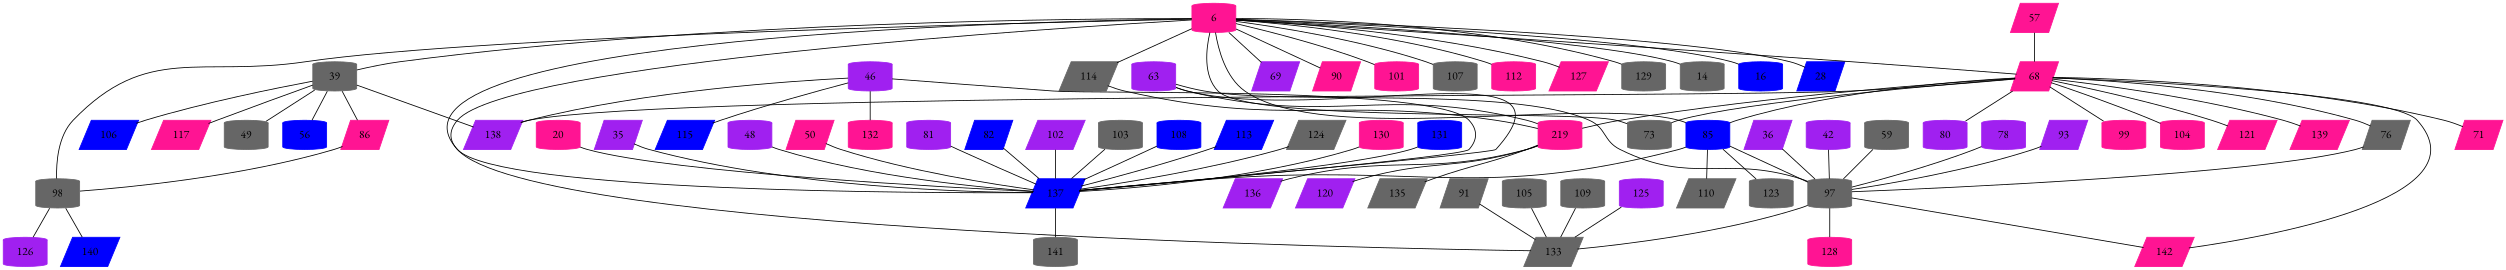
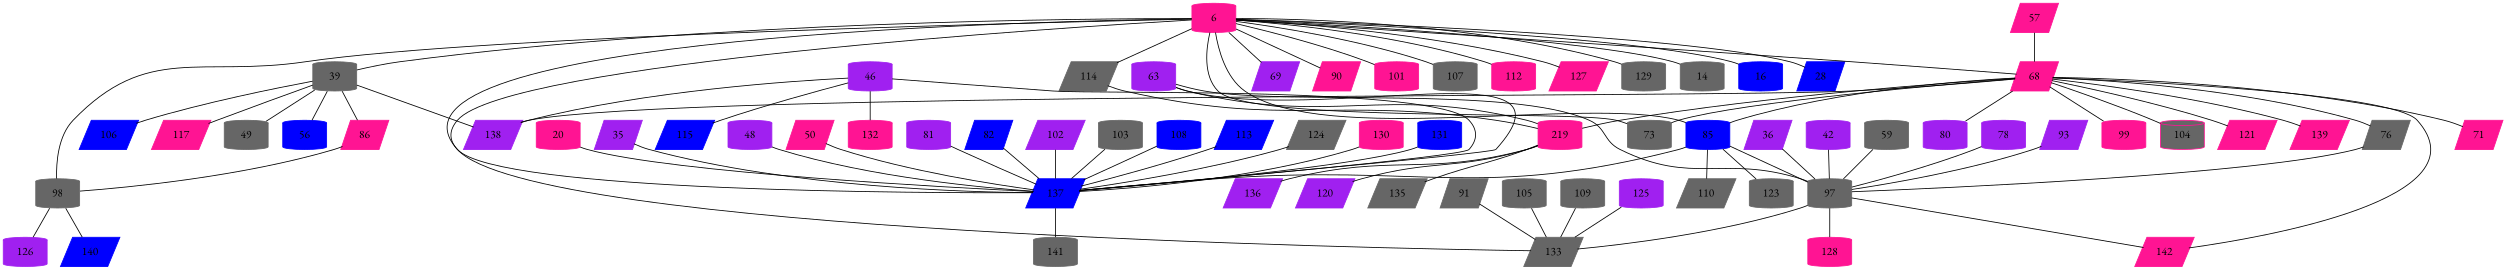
node "104": fillcolor deeppink -> gray40
